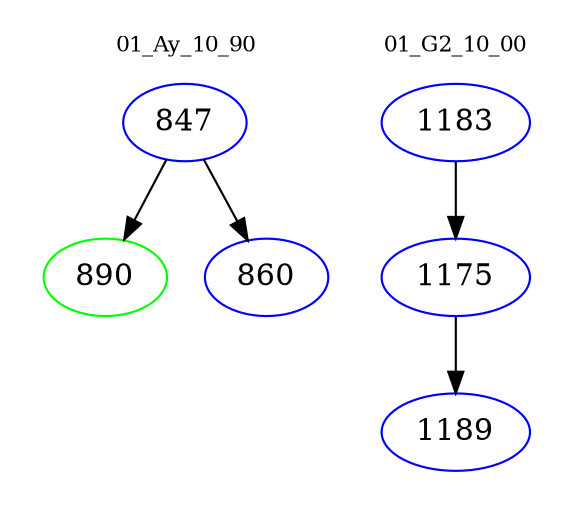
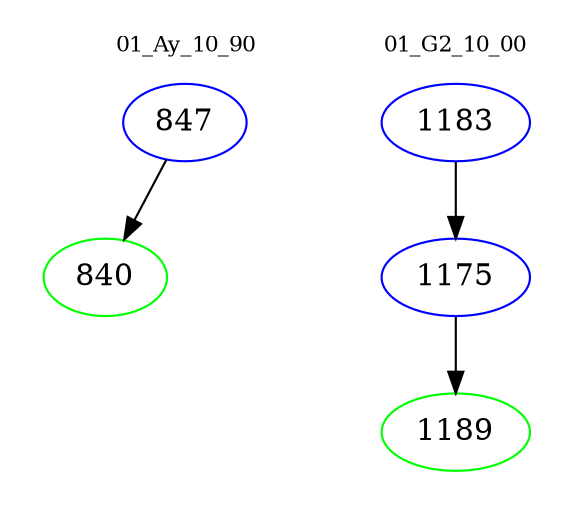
node "890": label "890" -> "840"
node "860": removed
node "1189": color blue -> green
